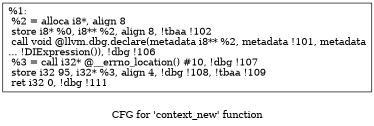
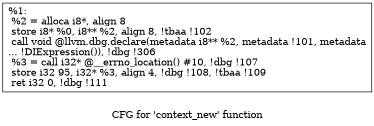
node "%1:": text "... !DIExpression()), !dbg !106" -> "... !DIExpression()), !dbg !306"
